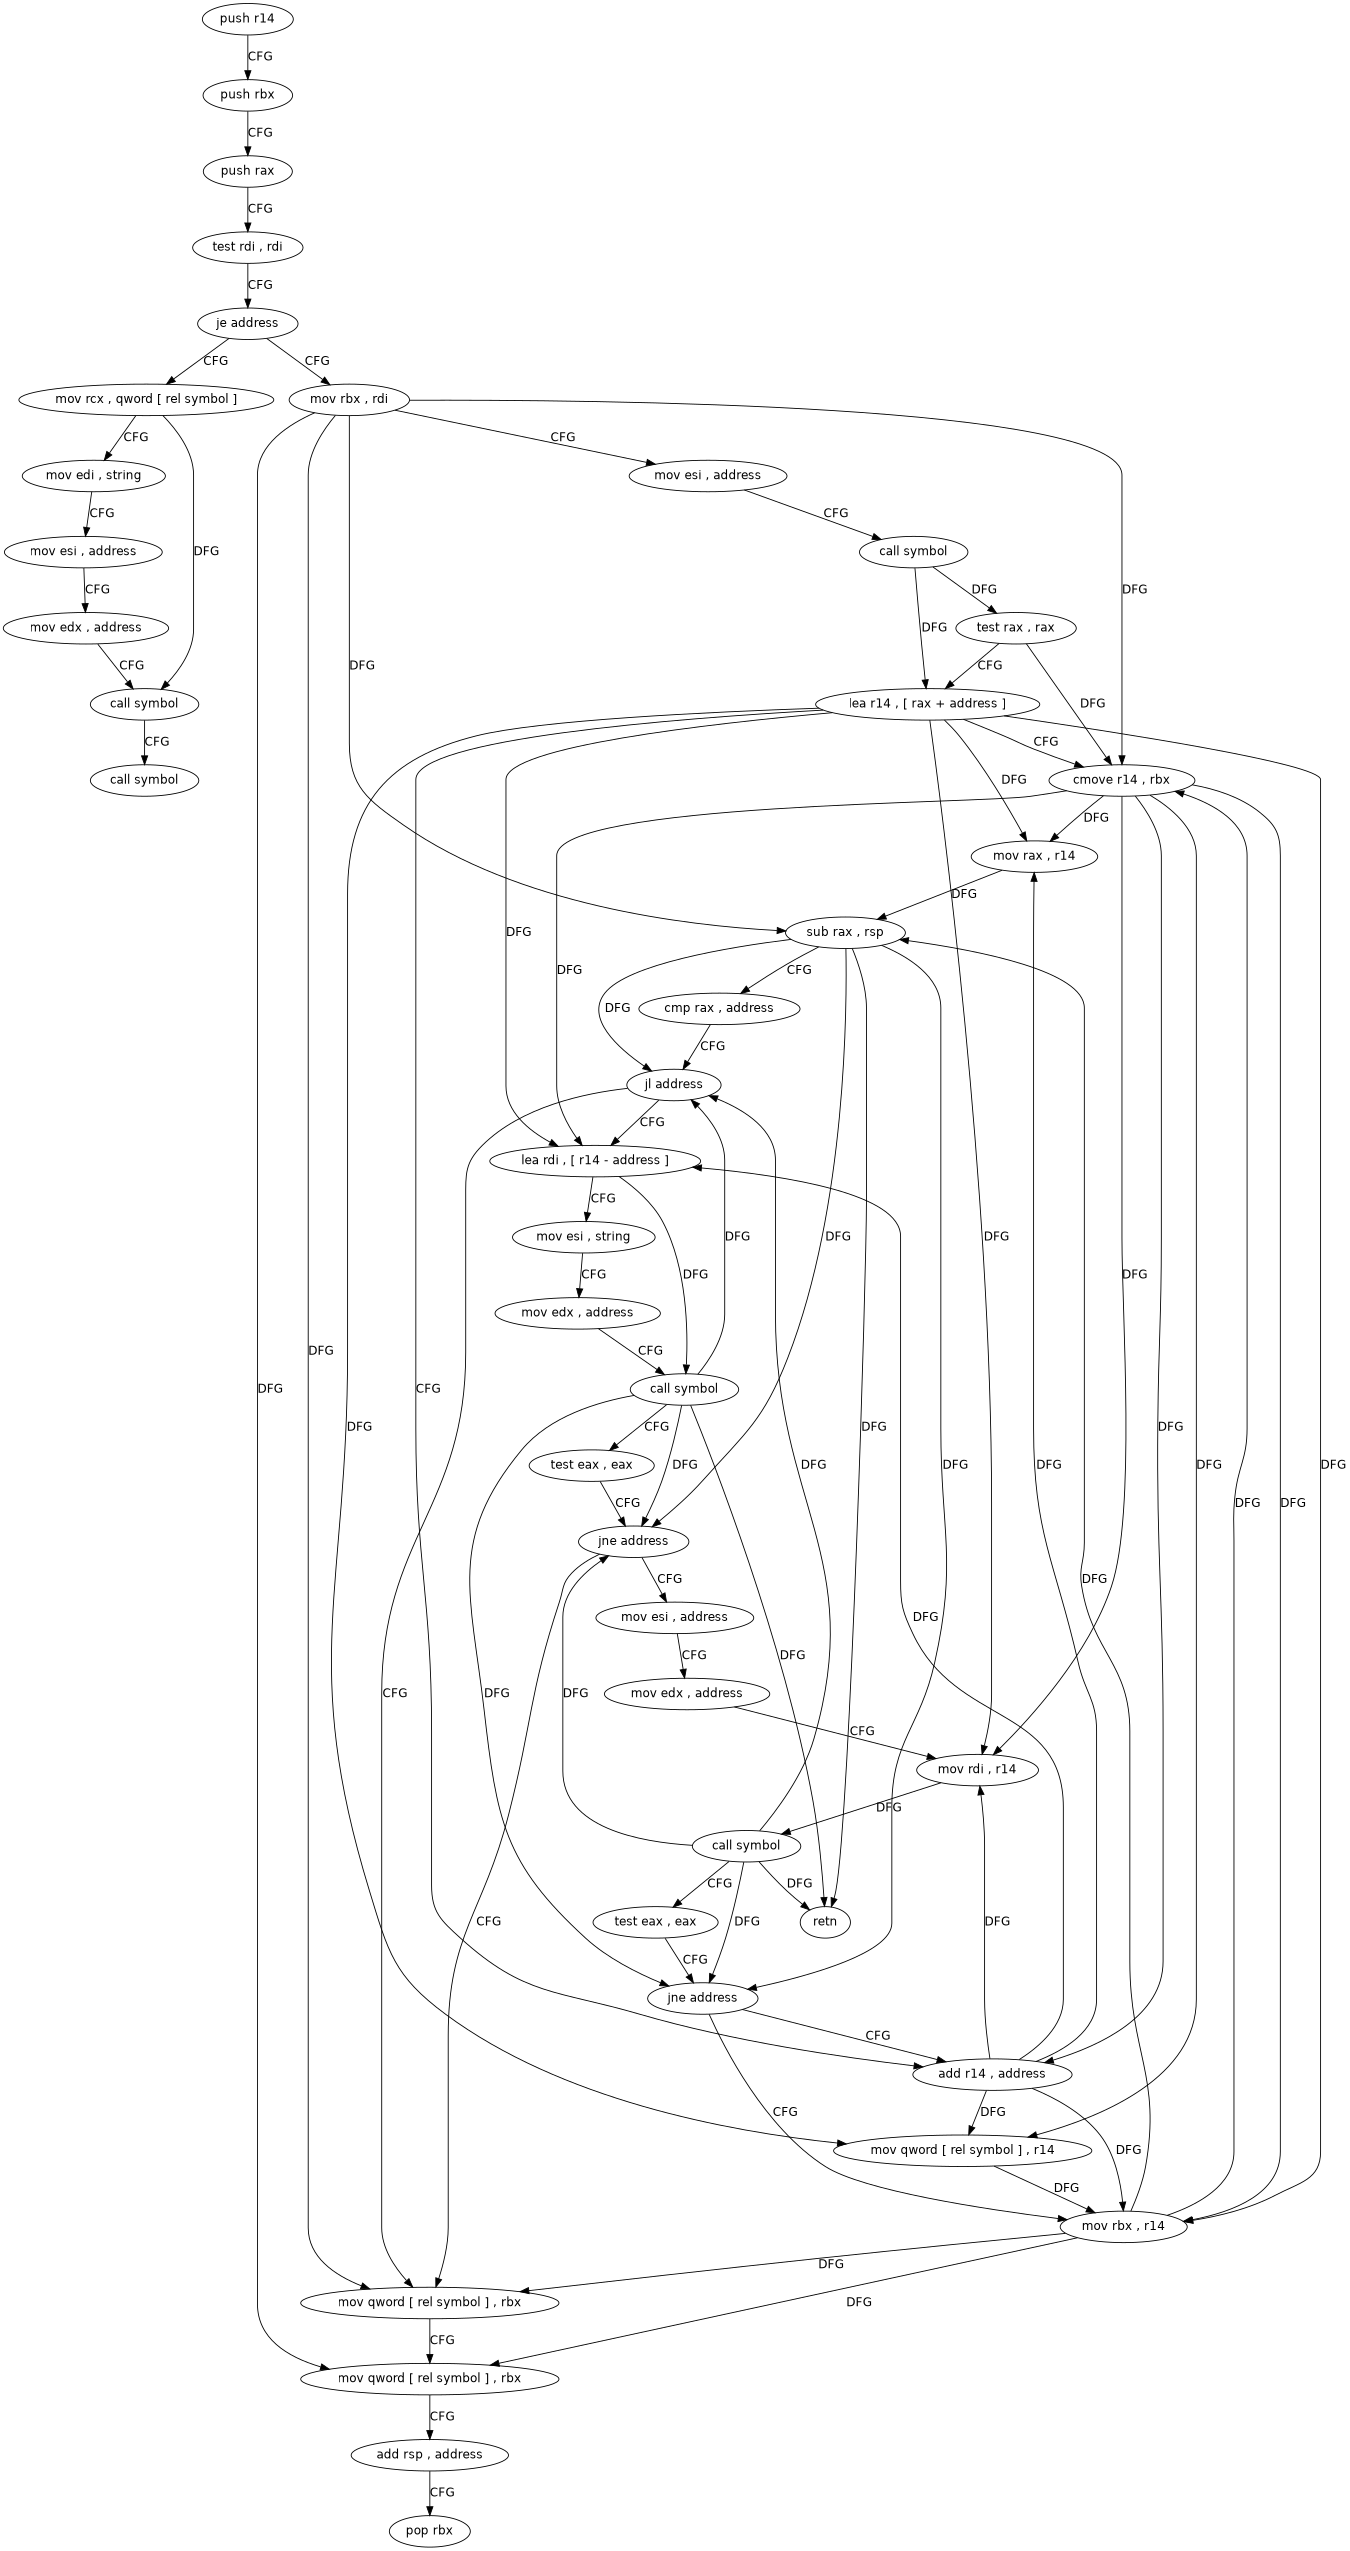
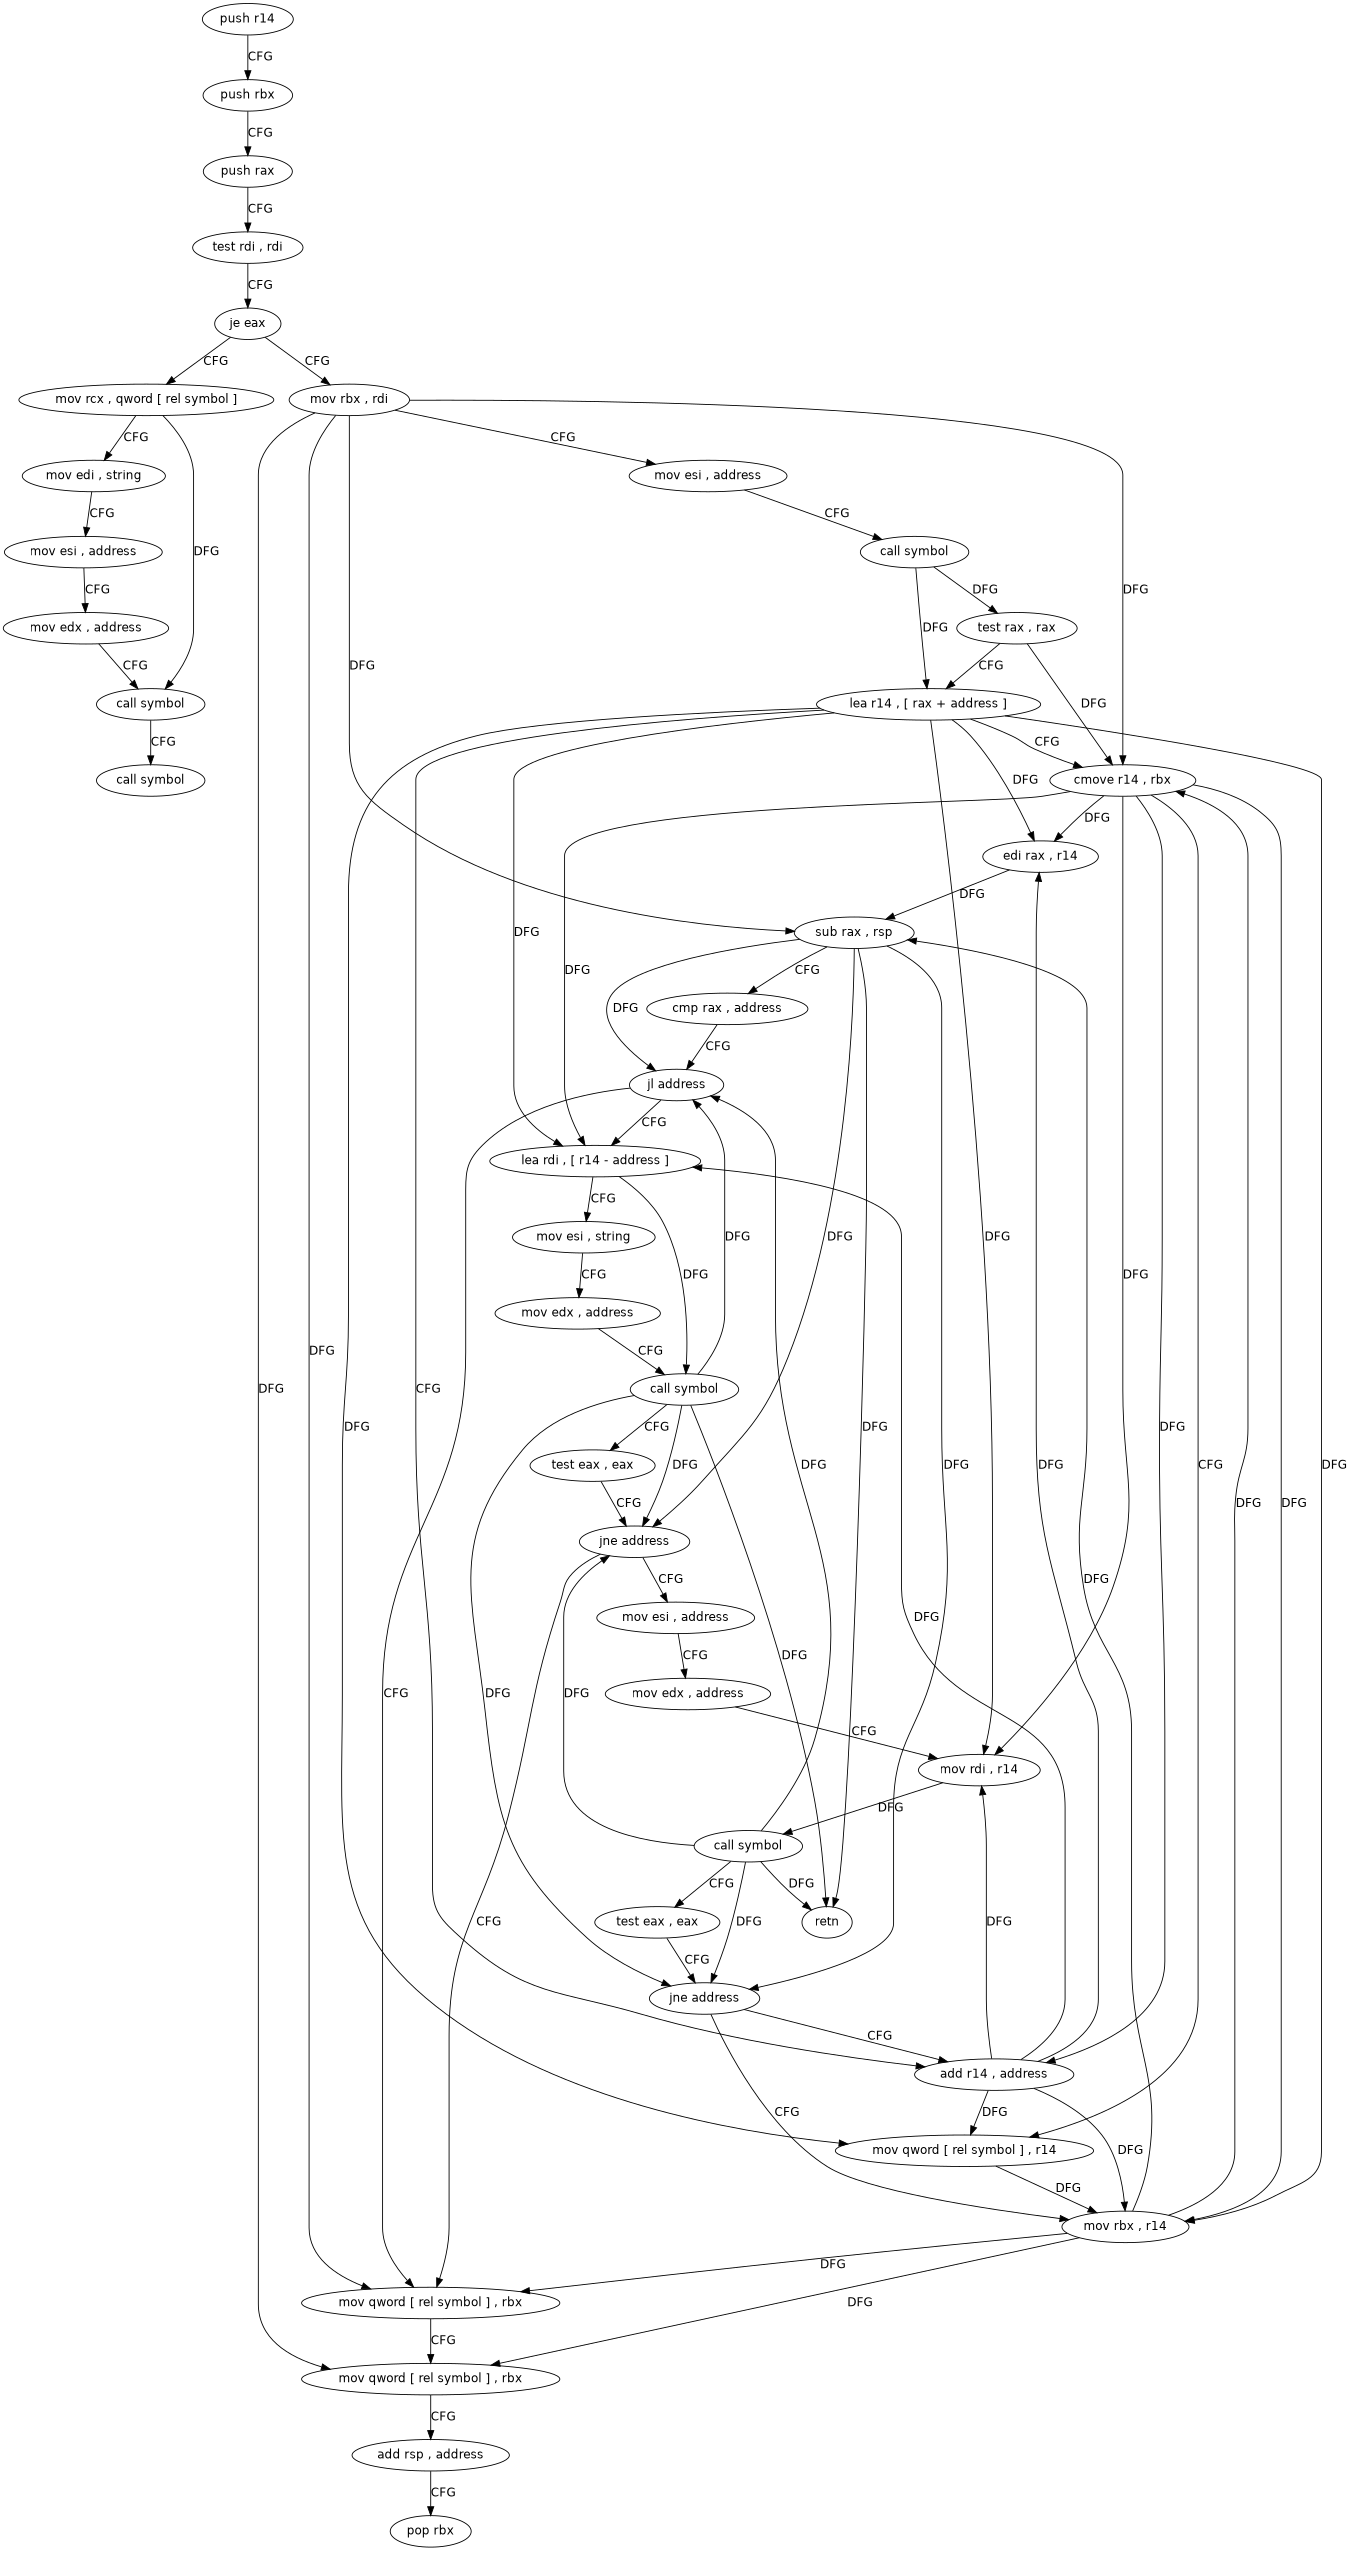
node "je address": label "je address" -> "je eax"
node "mov rax , r14": label "mov rax , r14" -> "edi rax , r14"
edge "cmove r14 , rbx" -> "mov qword [ rel symbol ] , r14": label "DFG" -> "CFG"
